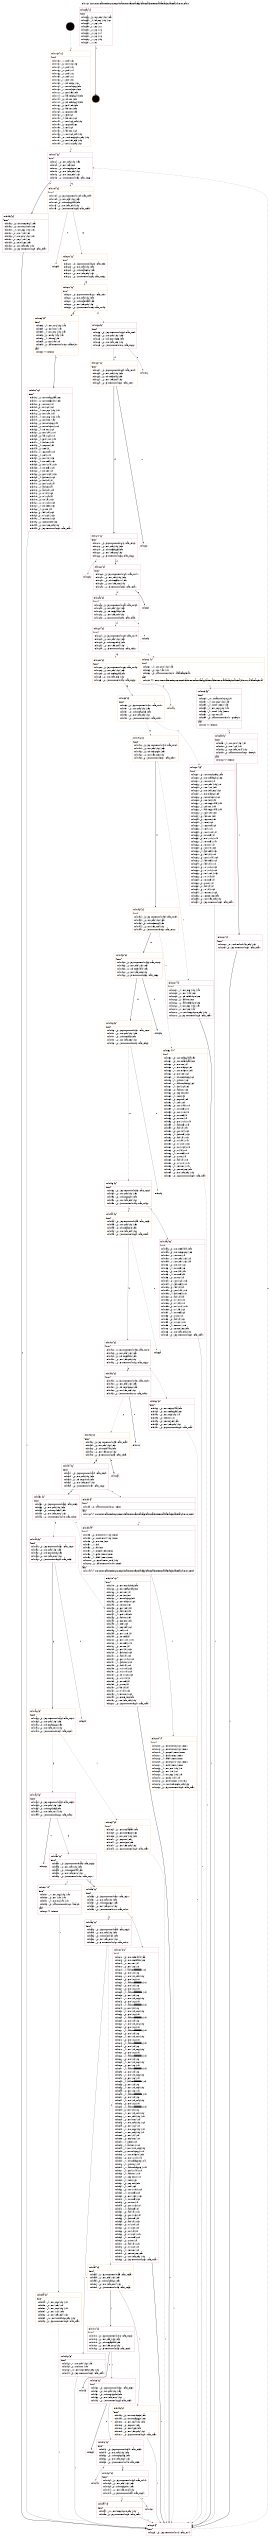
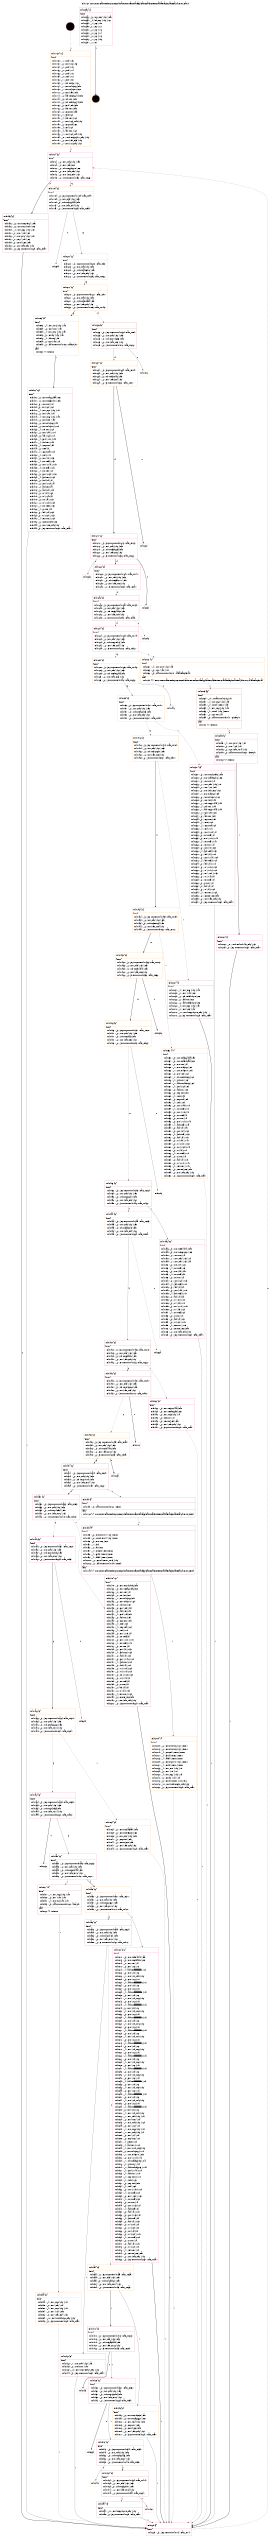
edge "0x40188c [28]" -> "0x4023f1": now "0x401870 [28]" -> "0x4023f1"
